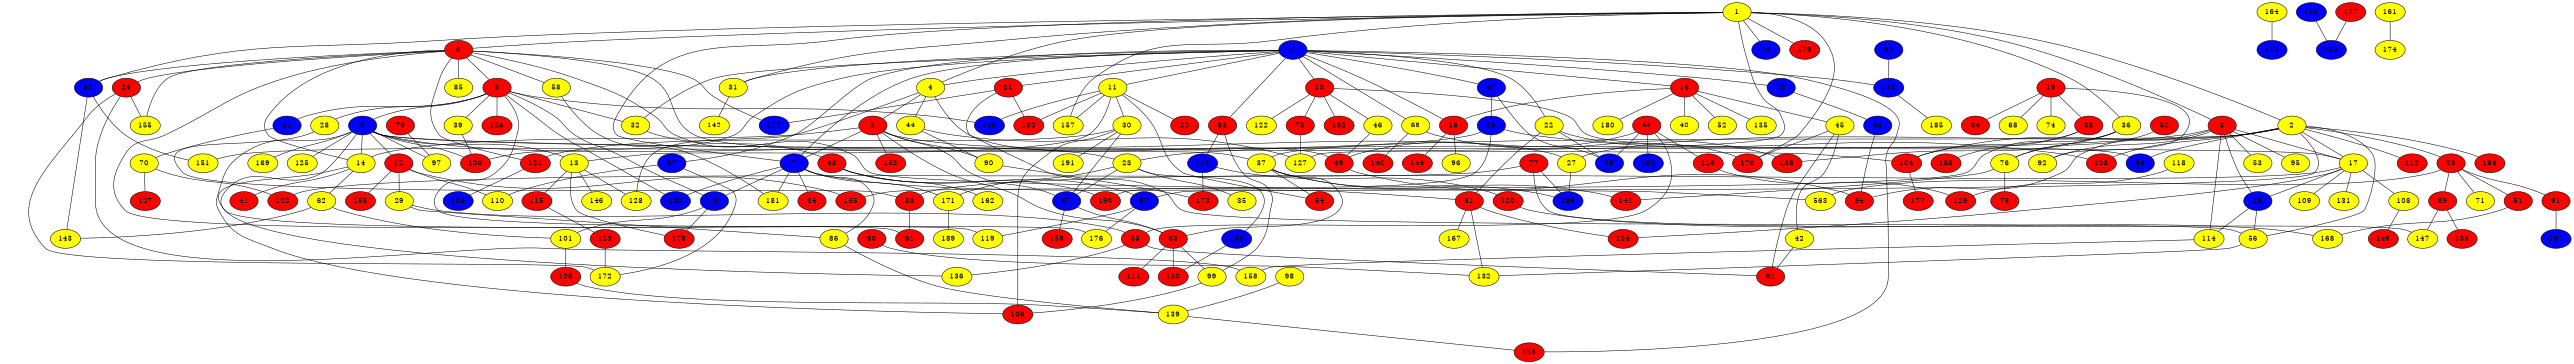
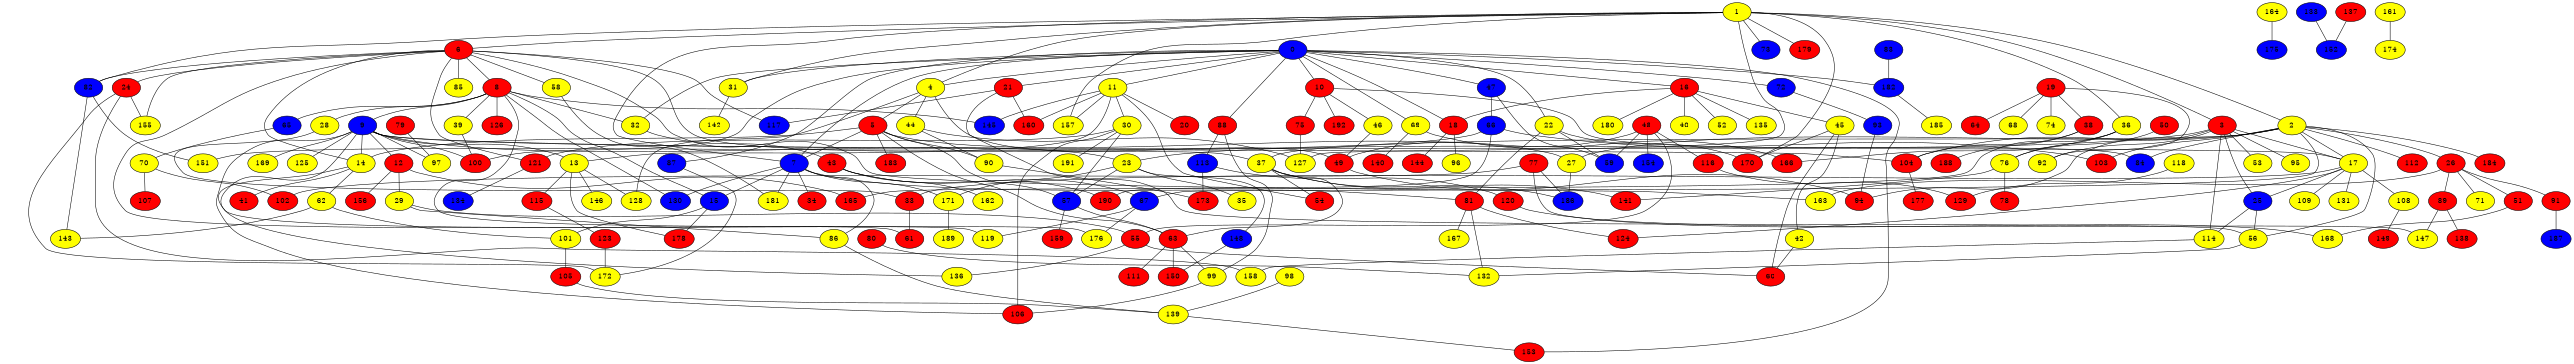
node "122": removed
node "110": removed
node "563": label "563" -> "163"
